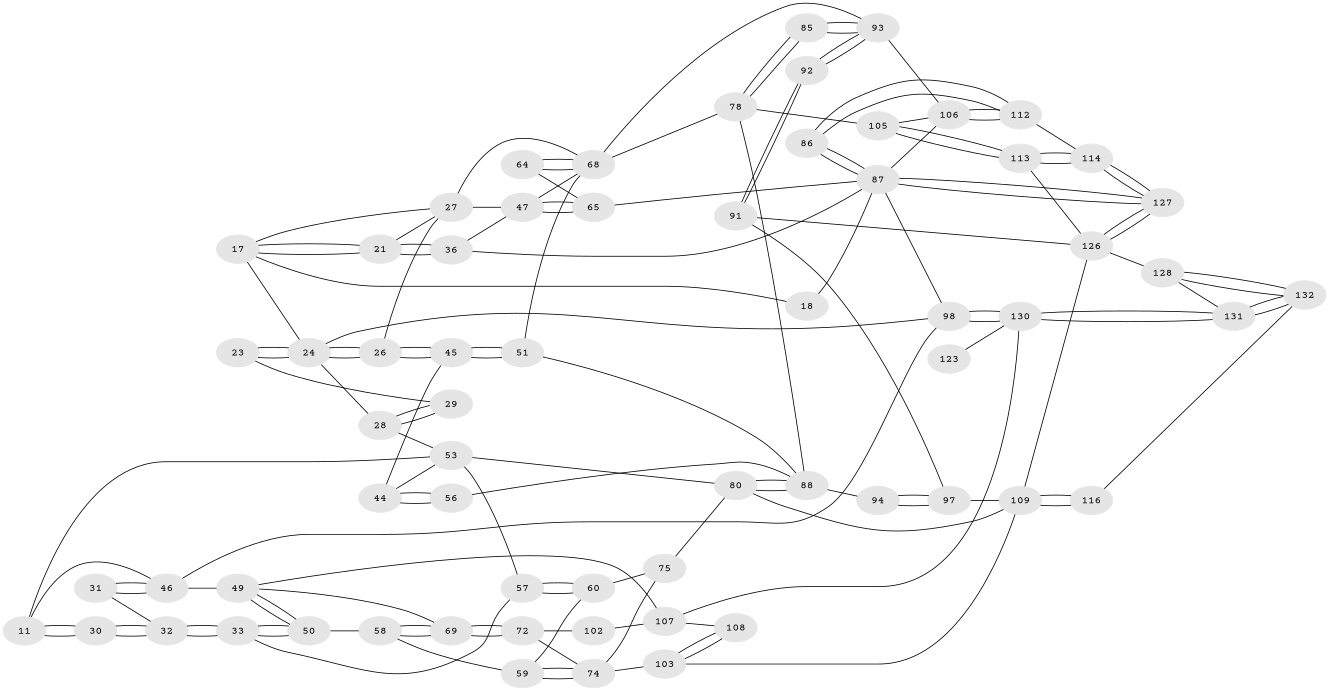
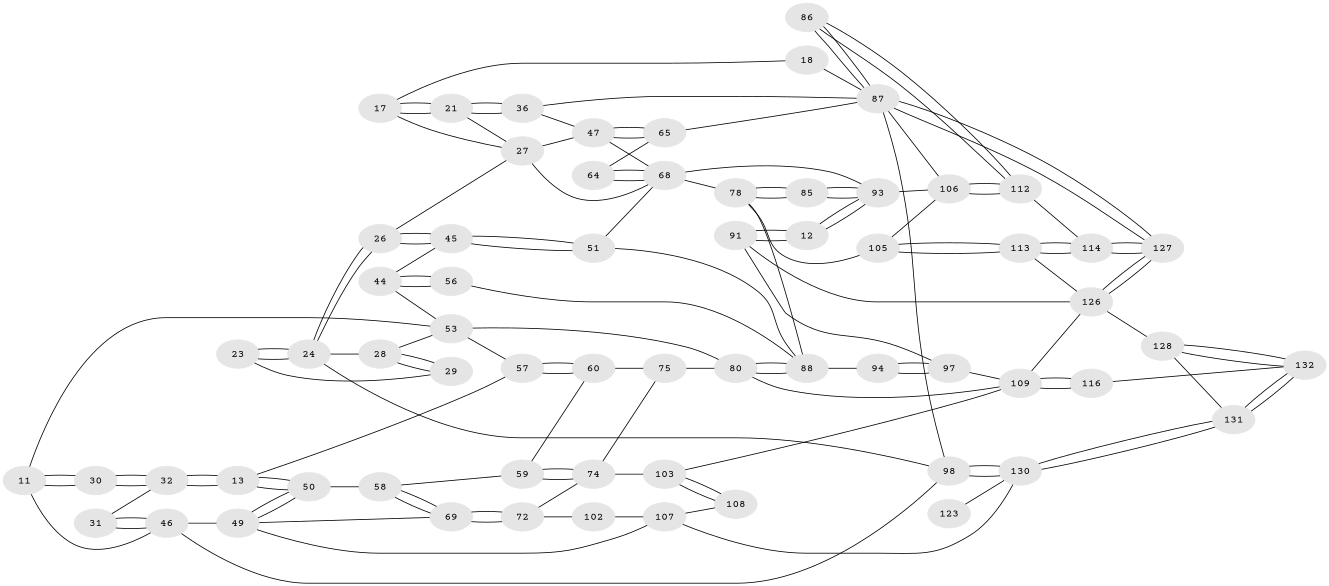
node "92": label "92" -> "12"
edge "17" -- "24": removed
node "33": label "33" -> "13"
